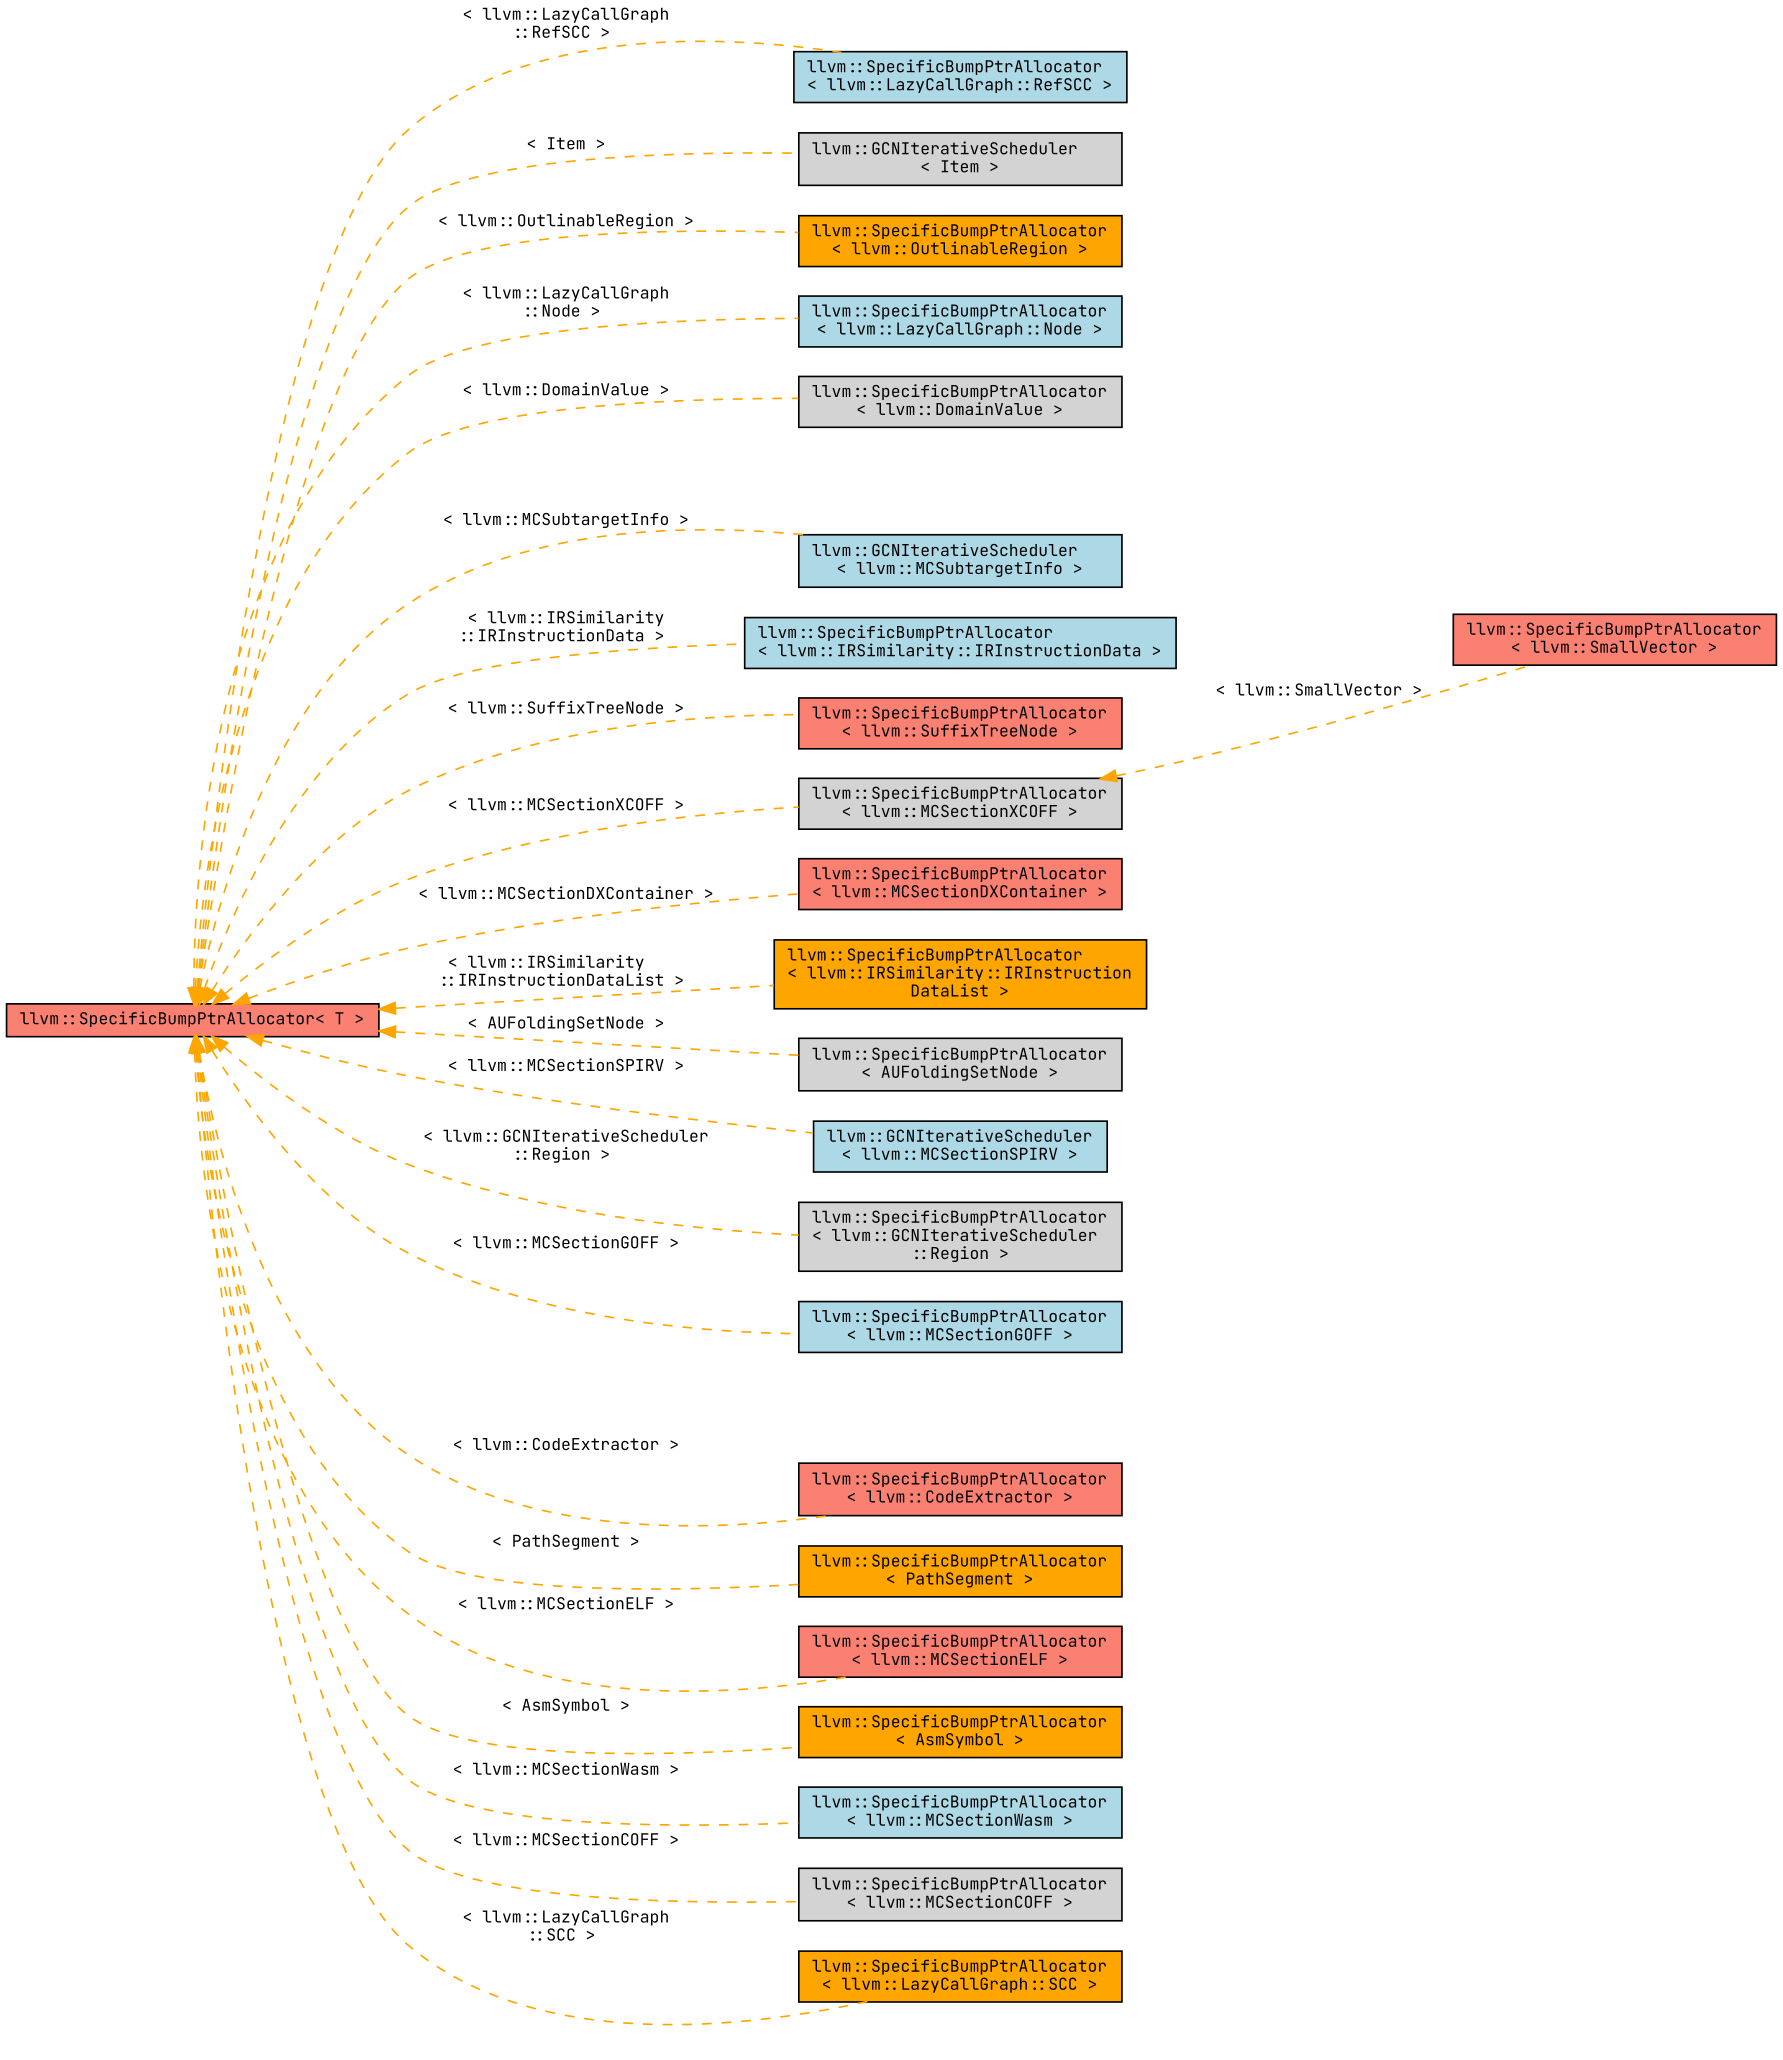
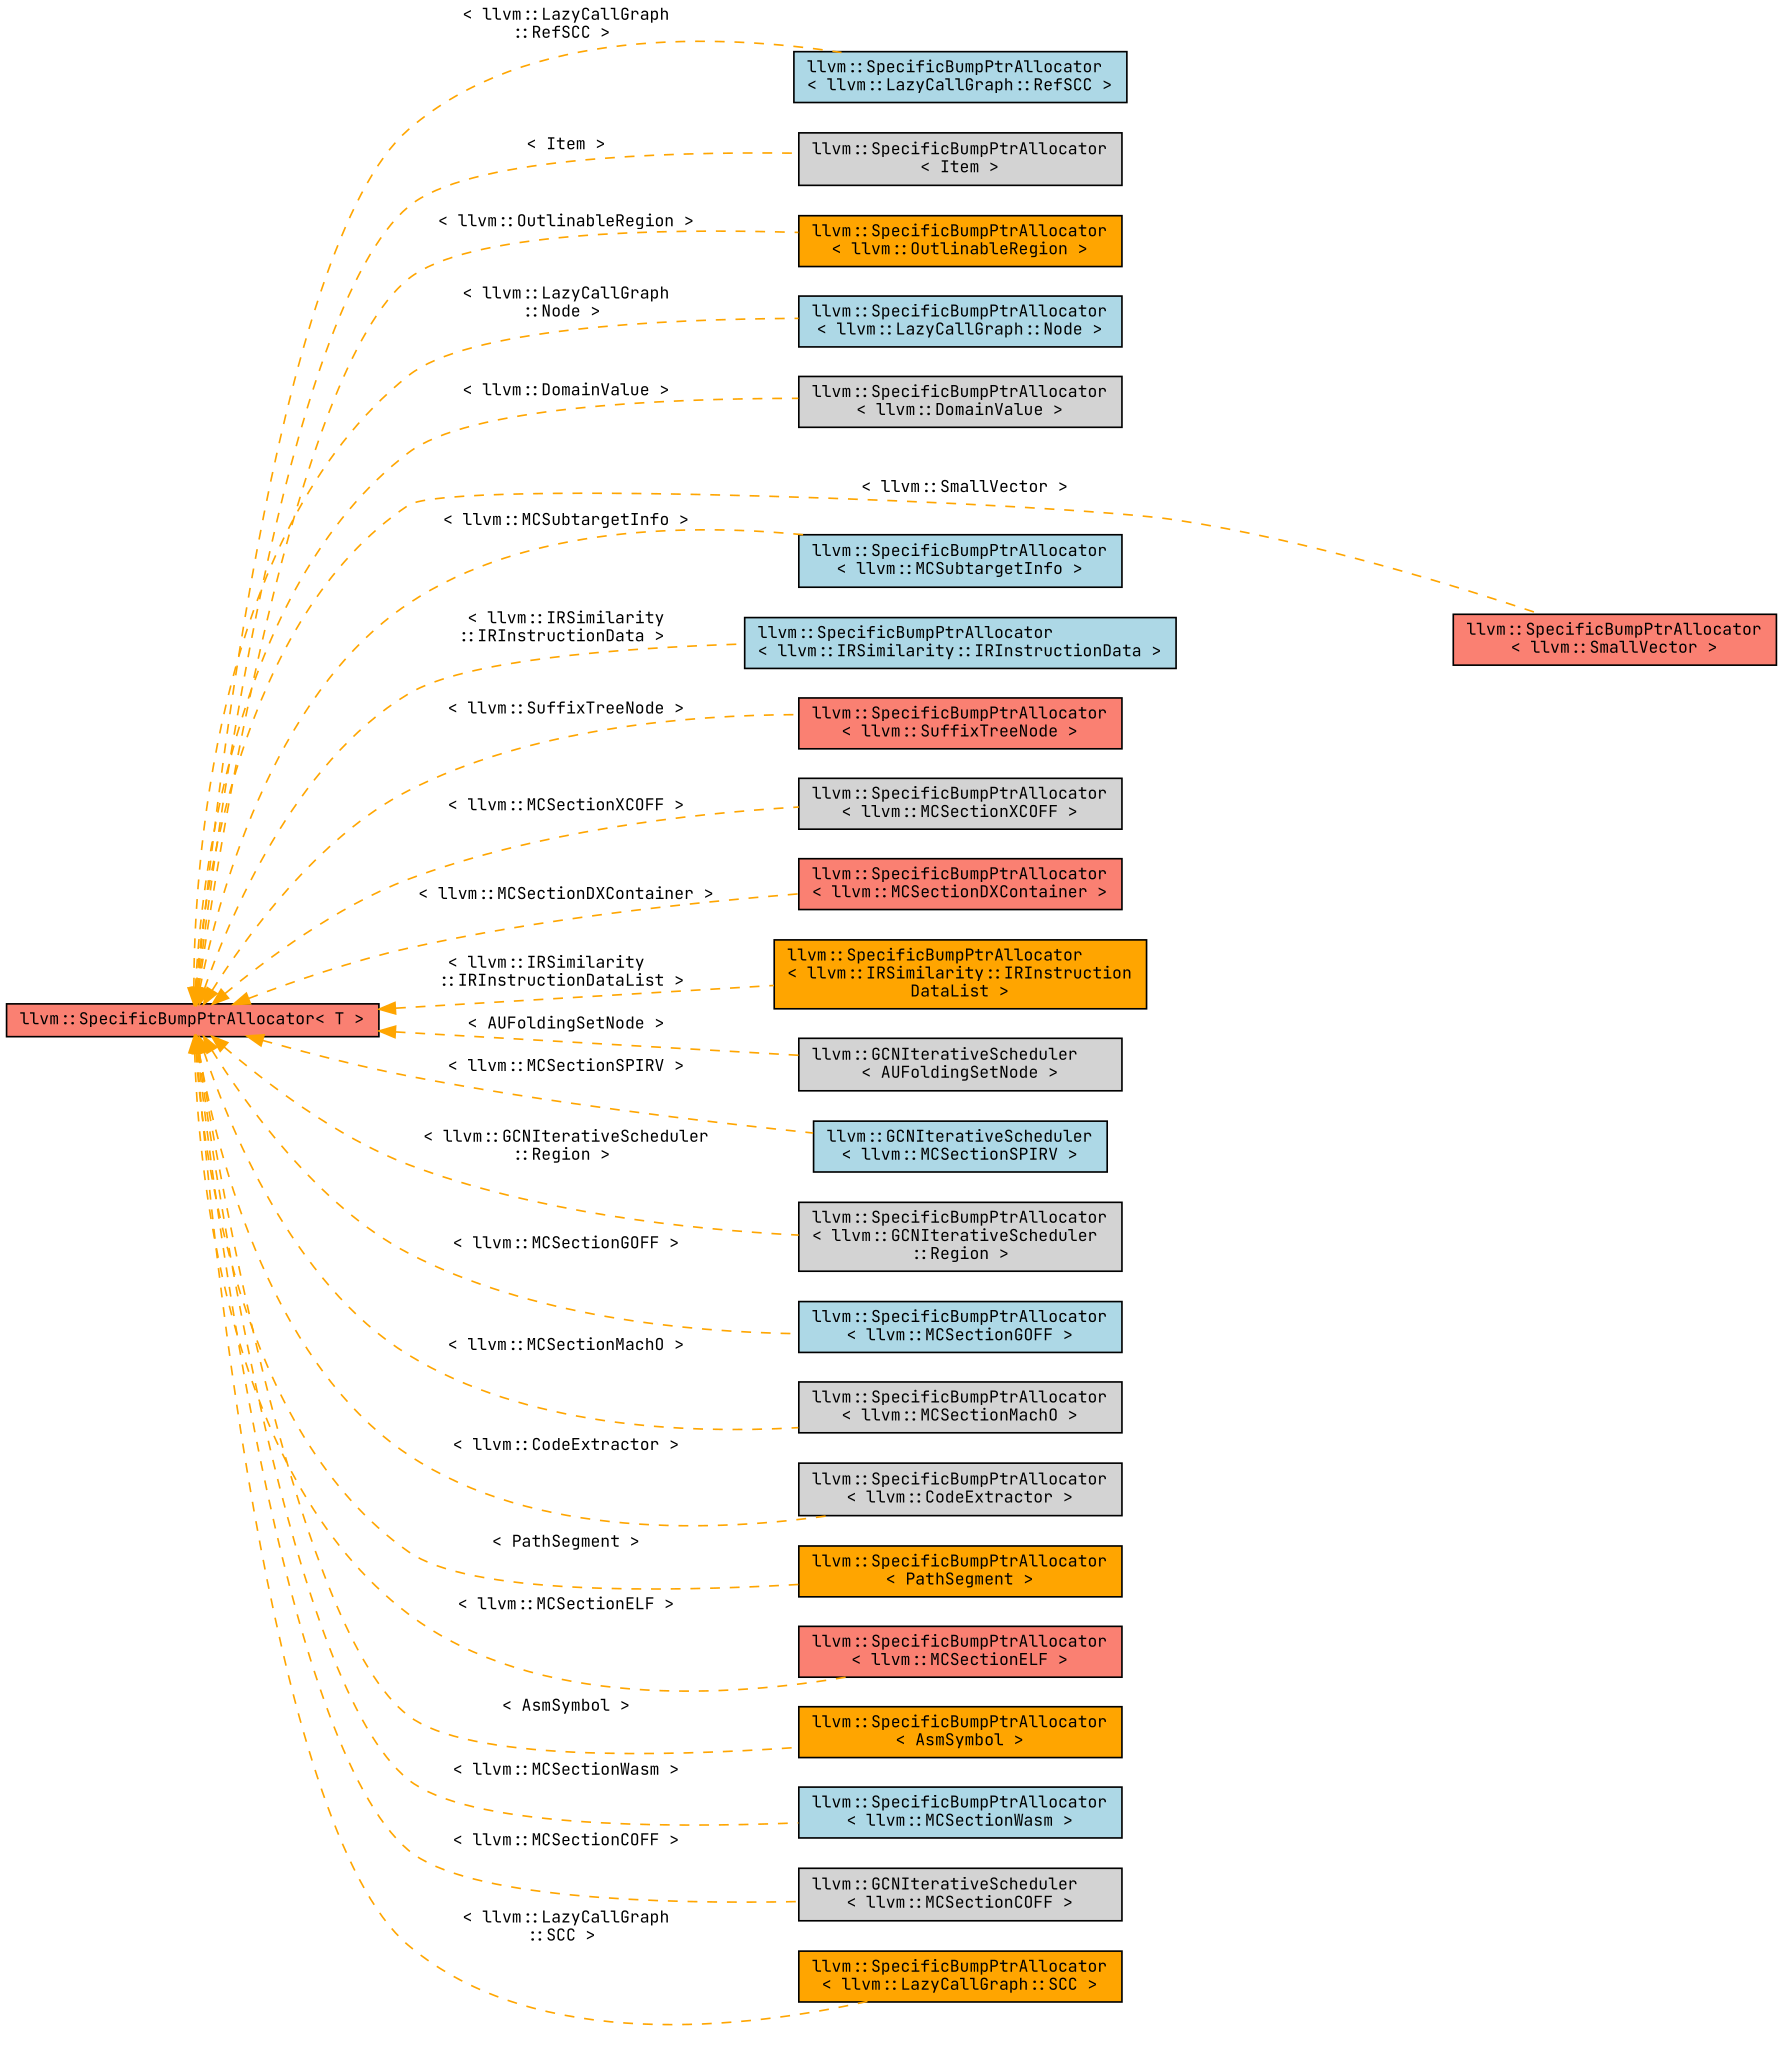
node "llvm::GCNIterativeScheduler < Item >": label "llvm::GCNIterativeScheduler < Item >" -> "llvm::SpecificBumpPtrAllocator < Item >"
node "llvm::GCNIterativeScheduler < llvm::MCSubtargetInfo >": label "llvm::GCNIterativeScheduler < llvm::MCSubtargetInfo >" -> "llvm::SpecificBumpPtrAllocator < llvm::MCSubtargetInfo >"
edge "llvm::SpecificBumpPtrAllocator < llvm::SmallVector >" -> "llvm::SpecificBumpPtrAllocator < llvm::MCSectionXCOFF >": now "llvm::SpecificBumpPtrAllocator < llvm::SmallVector >" -> "llvm::SpecificBumpPtrAllocator< T >"
node "llvm::SpecificBumpPtrAllocator < AUFoldingSetNode >": label "llvm::SpecificBumpPtrAllocator < AUFoldingSetNode >" -> "llvm::GCNIterativeScheduler < AUFoldingSetNode >"
node "llvm::SpecificBumpPtrAllocator < llvm::MCSectionMachO >": added
node "llvm::SpecificBumpPtrAllocator < llvm::CodeExtractor >": fillcolor salmon -> lightgrey
node "llvm::SpecificBumpPtrAllocator < llvm::MCSectionCOFF >": label "llvm::SpecificBumpPtrAllocator < llvm::MCSectionCOFF >" -> "llvm::GCNIterativeScheduler < llvm::MCSectionCOFF >"
